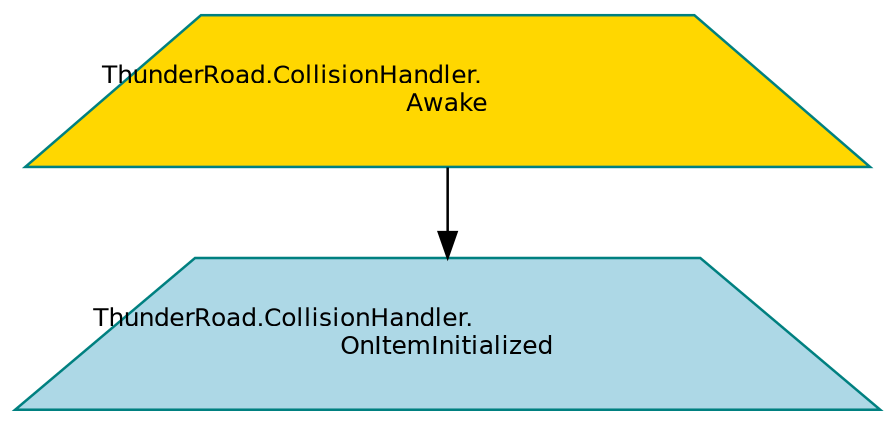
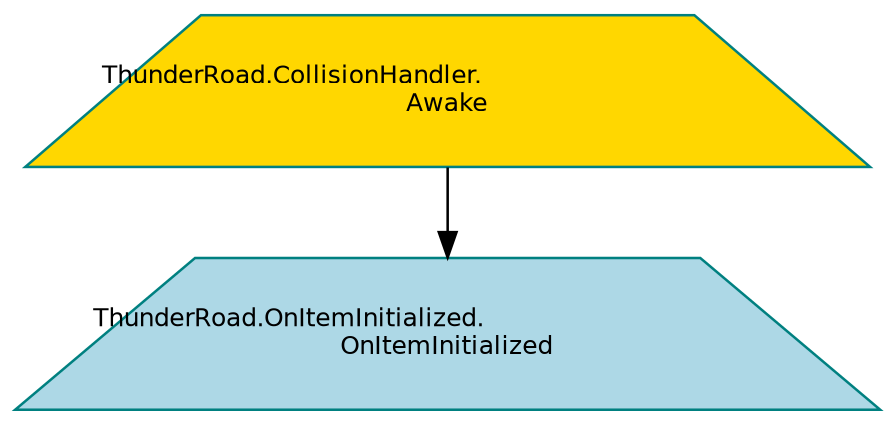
node "ThunderRoad.CollisionHandler. OnItemInitialized": label "ThunderRoad.CollisionHandler. OnItemInitialized" -> "ThunderRoad.OnItemInitialized. OnItemInitialized"
